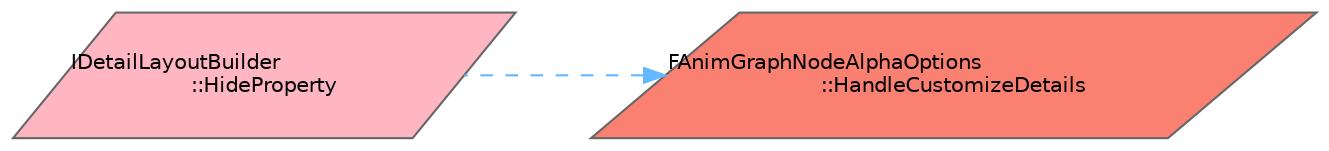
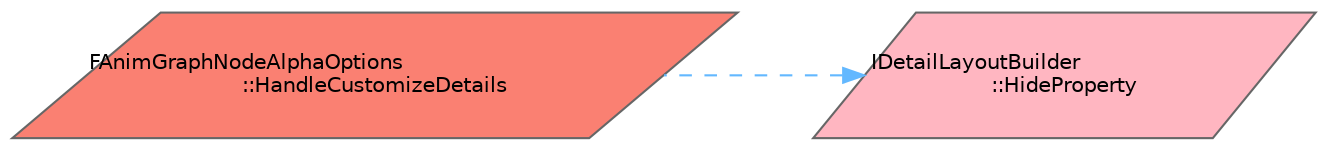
edge "IDetailLayoutBuilder ::HideProperty" -> "FAnimGraphNodeAlphaOptions ::HandleCustomizeDetails": reversed
